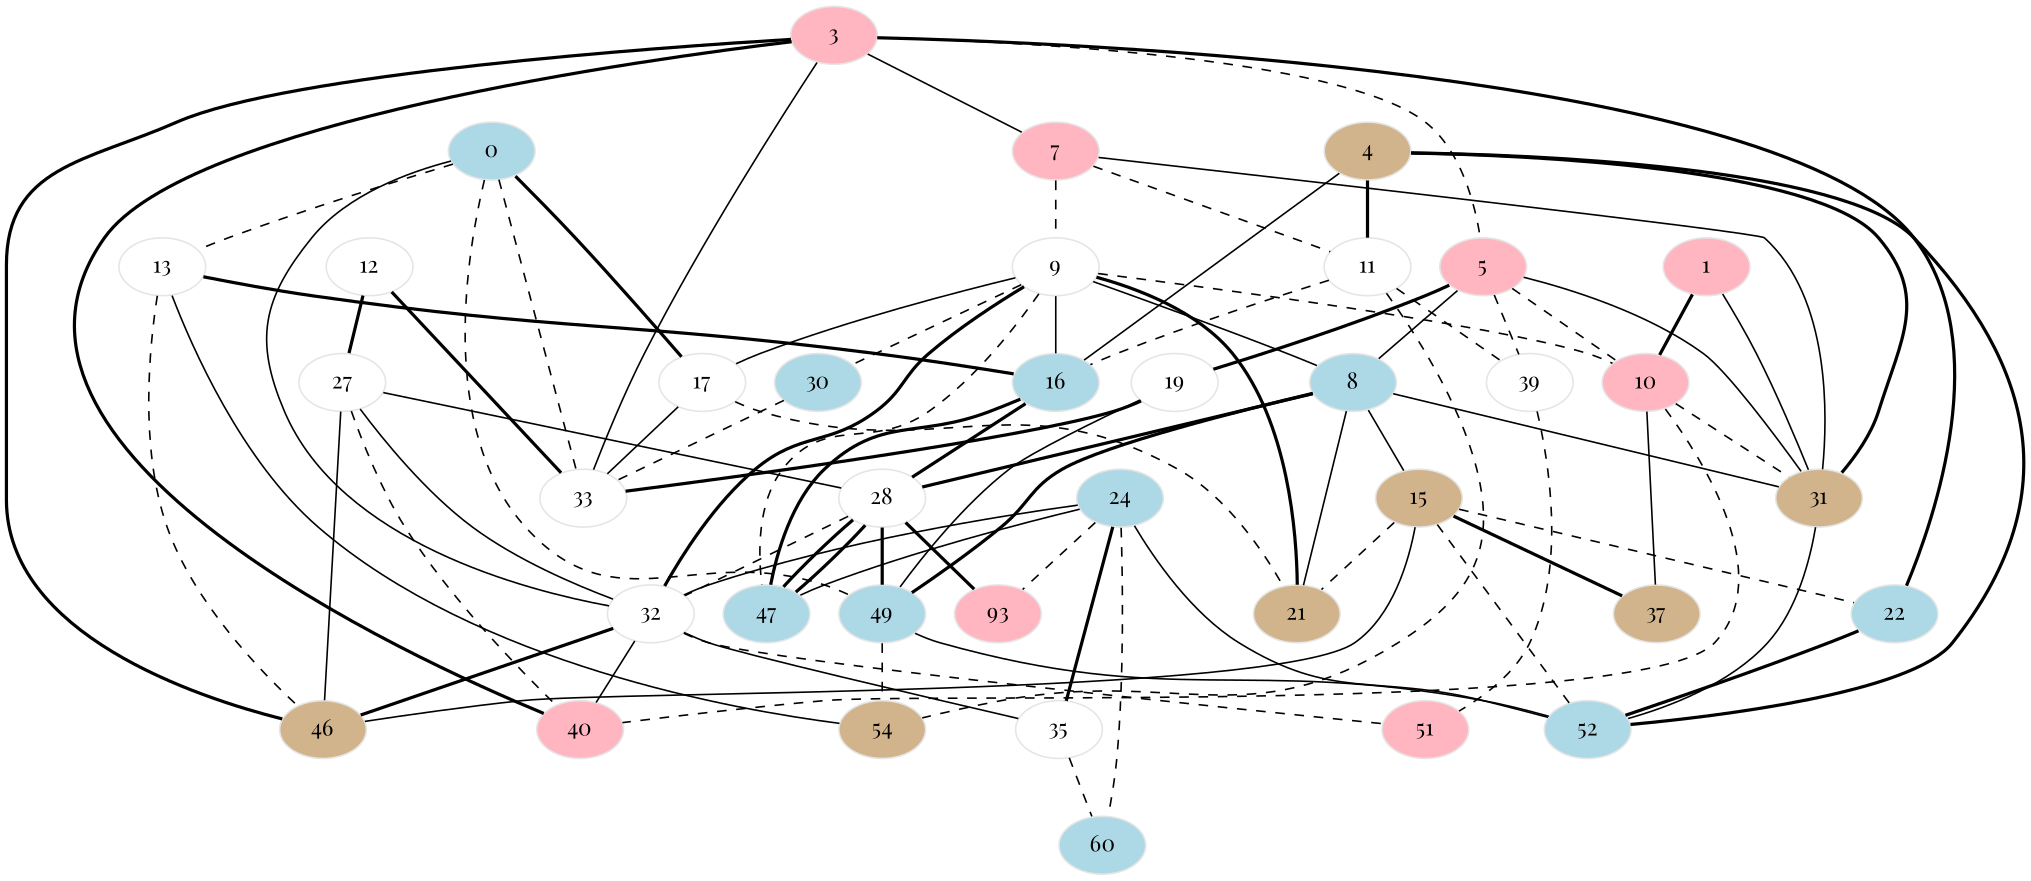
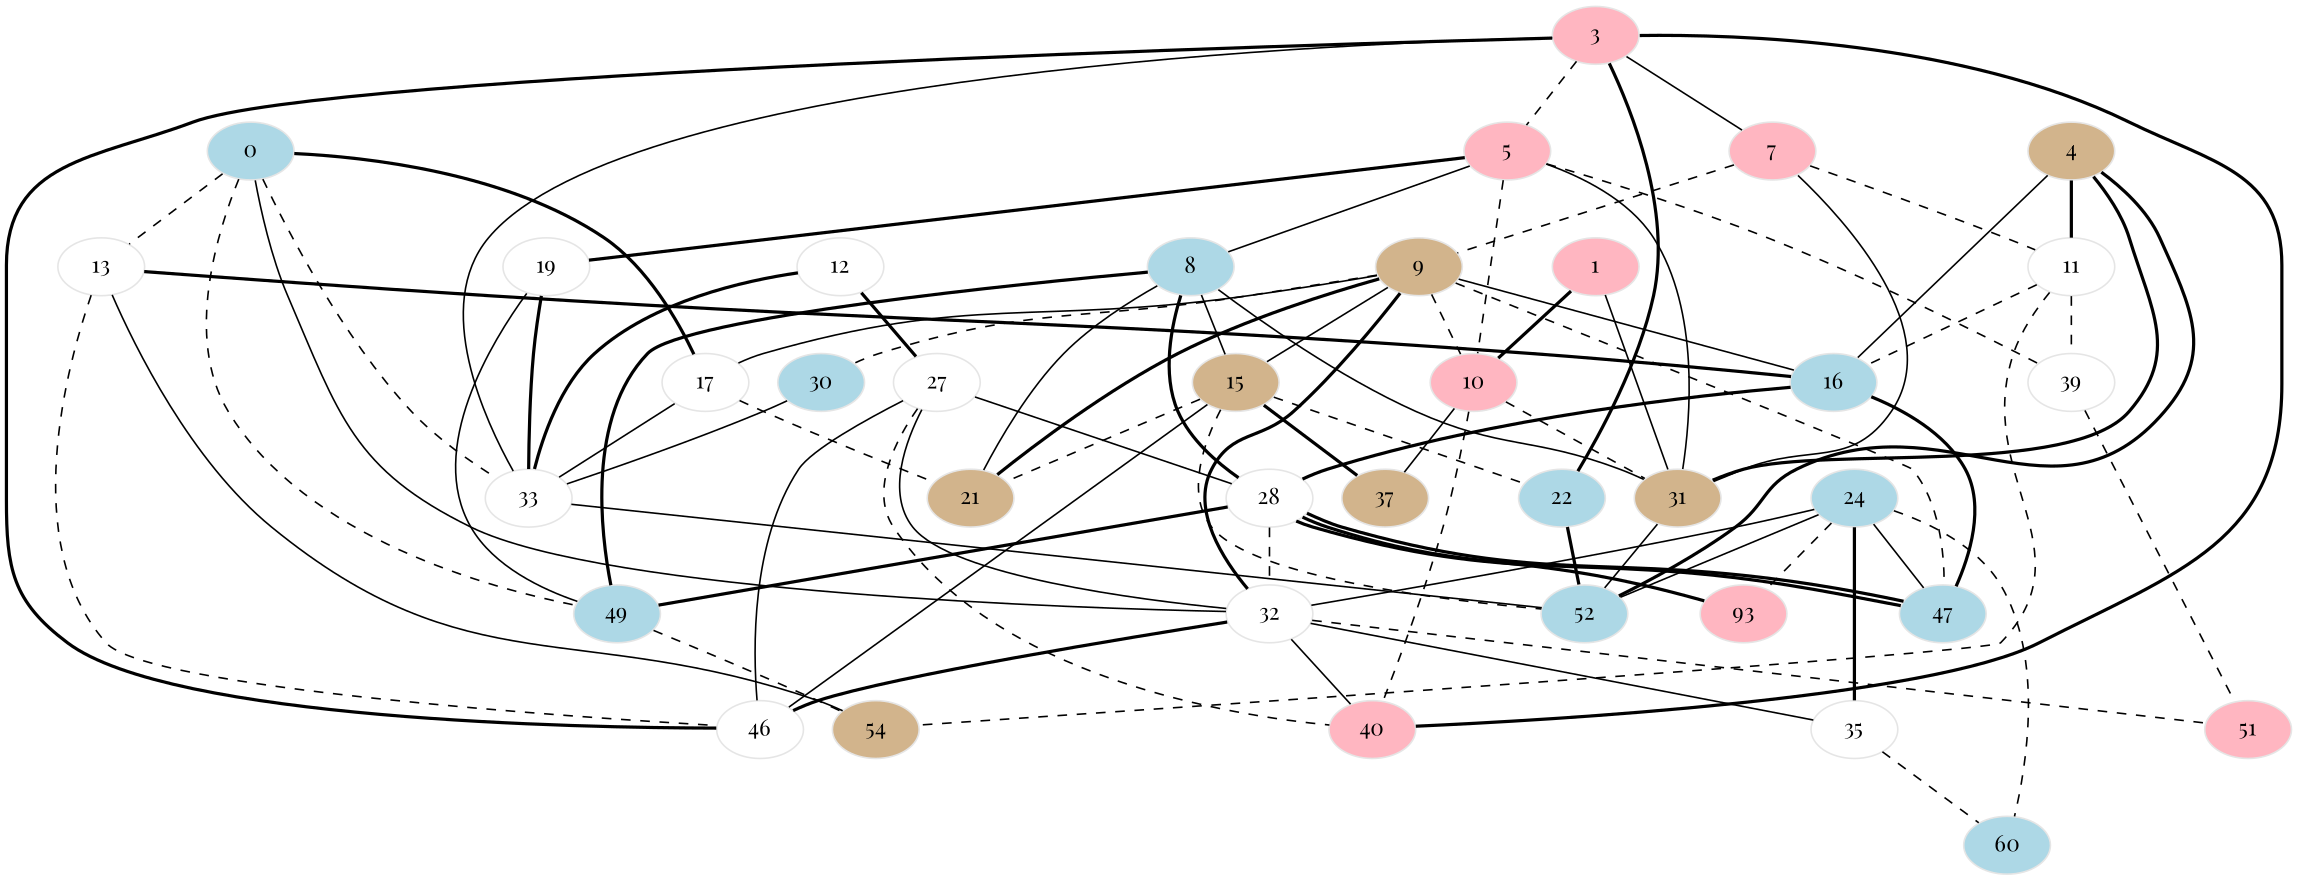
node "9": fillcolor white -> tan
edge "9" -- "8": now "9" -- "15"
edge "30" -- "33": style dashed -> solid
edge "49" -- "52": now "33" -- "52"
node "46": fillcolor tan -> white
